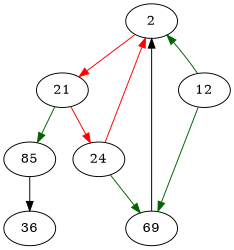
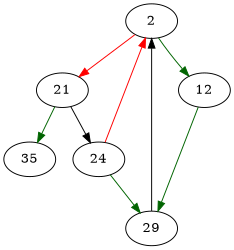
edge "12" -> "2": reversed
edge "21" -> "24": color red -> black
node "85": label "85" -> "35"
node "36": removed
node "69": label "69" -> "29"
